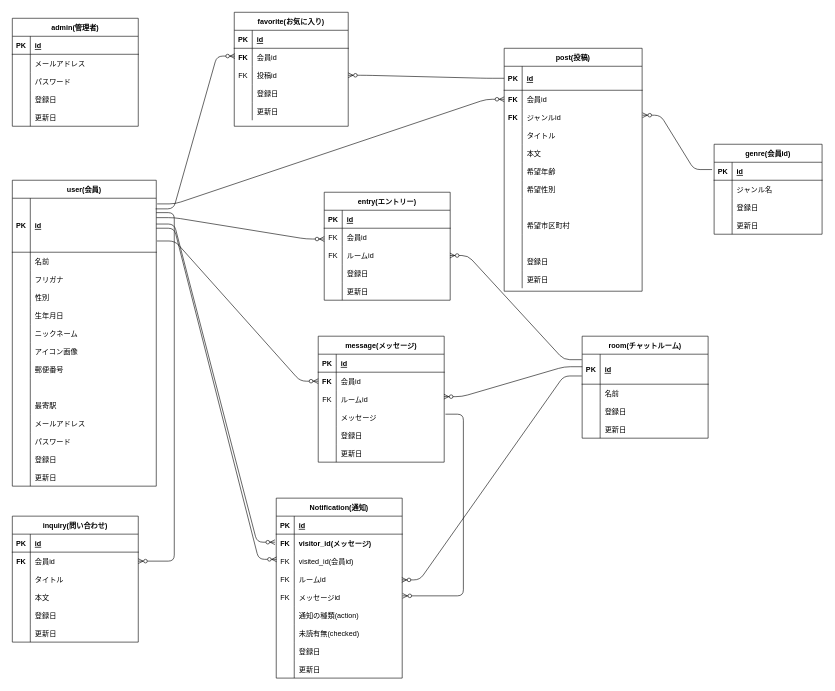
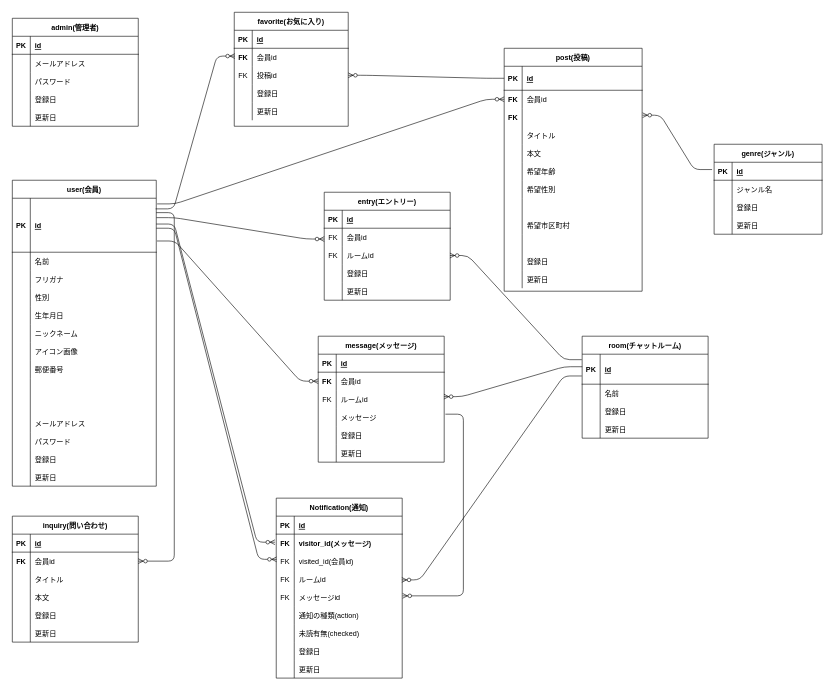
node "ジャンルid": removed
node "genre(会員id)": label "genre(会員id)" -> "genre(ジャンル)"
node "最寄駅": removed
